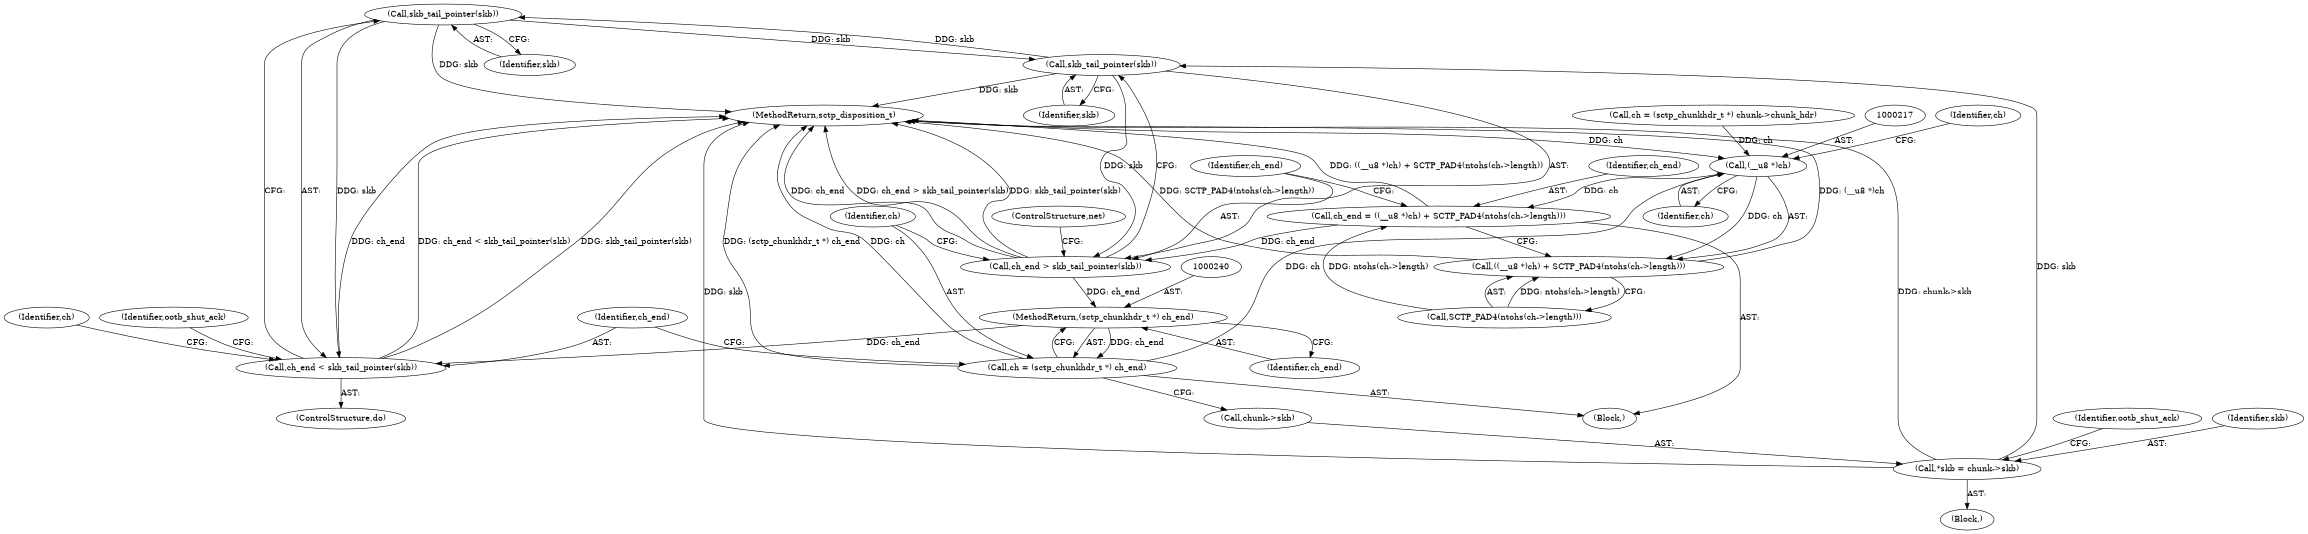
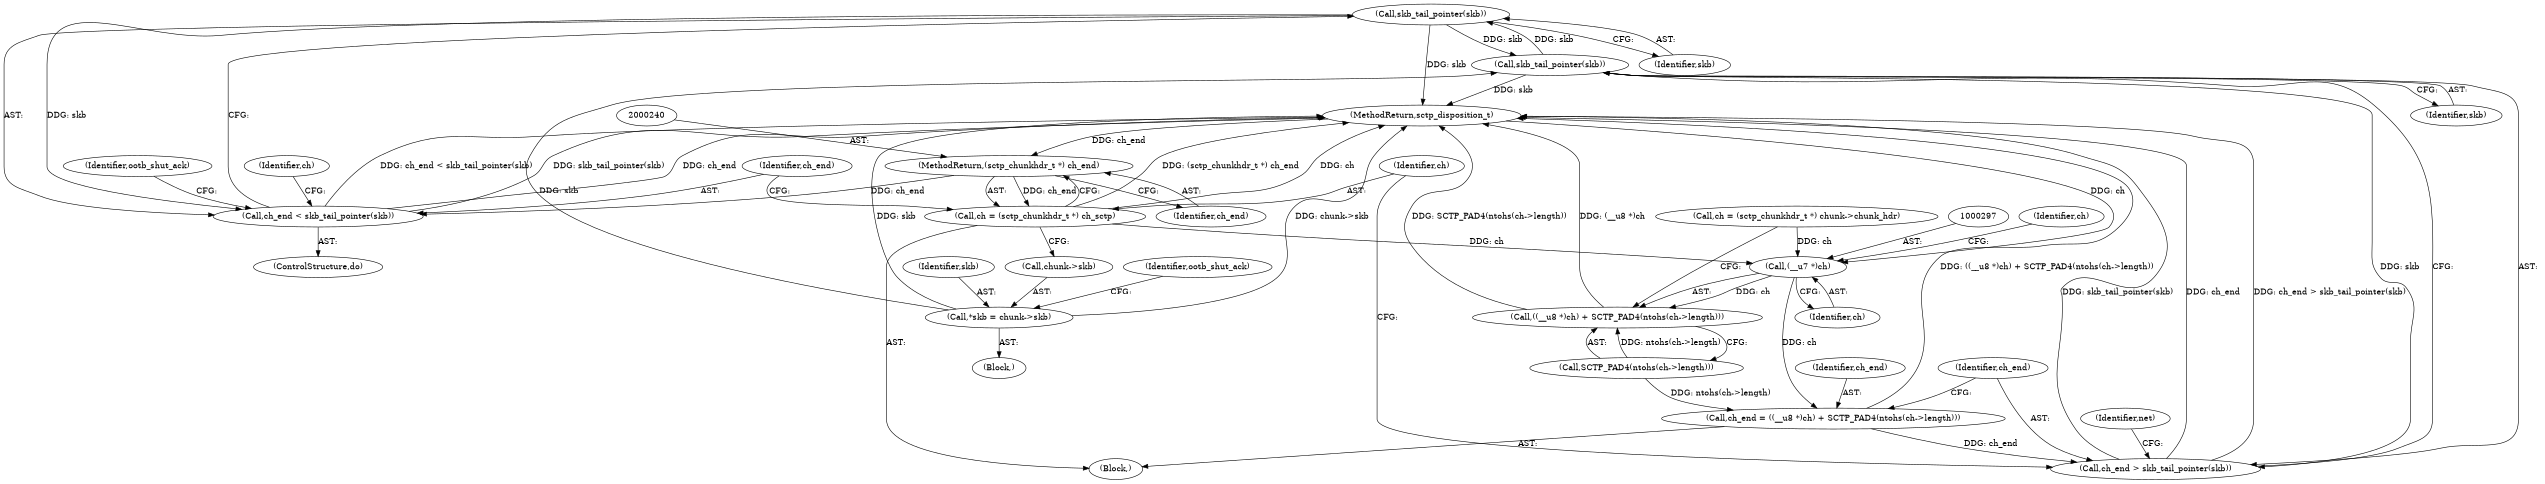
node "1000217": label "1000217" -> "1000297"
node "(Call,(__u8 *)ch)": label "(Call,(__u8 *)ch)" -> "(Call,(__u7 *)ch)"
node "(ControlStructure,net)": label "(ControlStructure,net)" -> "(Identifier,net)"
edge "(Call,ch_end = ((__u8 *)ch) + SCTP_PAD4(ntohs(ch->length)))" -> "(Call,((__u8 *)ch) + SCTP_PAD4(ntohs(ch->length)))": now "(Call,ch = (sctp_chunkhdr_t *) chunk->chunk_hdr)" -> "(Call,((__u8 *)ch) + SCTP_PAD4(ntohs(ch->length)))"
node "1000240": label "1000240" -> "2000240"
edge "(Call,ch_end > skb_tail_pointer(skb))" -> "(MethodReturn,(sctp_chunkhdr_t *) ch_end)": now "(MethodReturn,sctp_disposition_t)" -> "(MethodReturn,(sctp_chunkhdr_t *) ch_end)"
node "(Call,ch = (sctp_chunkhdr_t *) ch_end)": label "(Call,ch = (sctp_chunkhdr_t *) ch_end)" -> "(Call,ch = (sctp_chunkhdr_t *) ch_sctp)"
